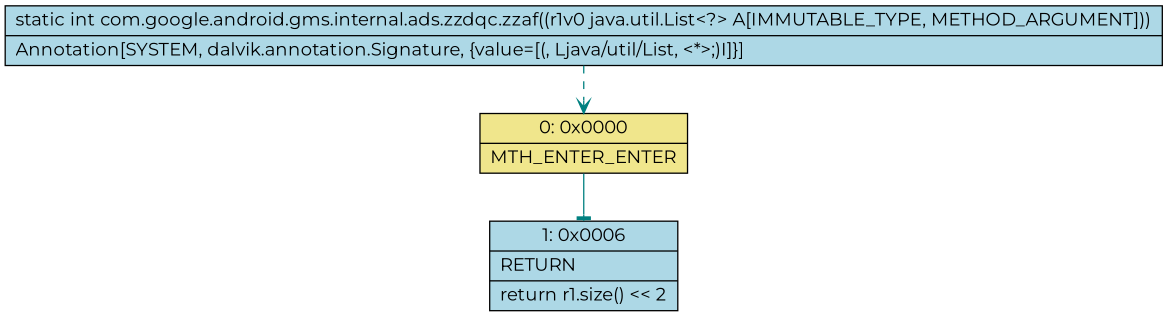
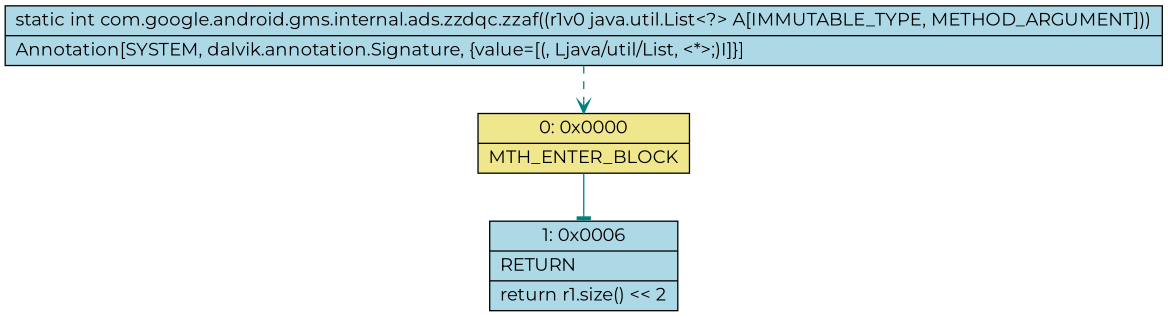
node "0: 0x0000": text "MTH_ENTER_ENTER" -> "MTH_ENTER_BLOCK"
